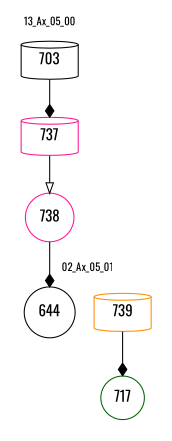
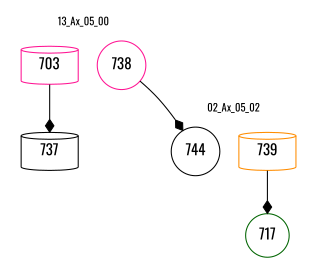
node "703": color black -> deeppink
node "737": color deeppink -> black
edge "737" -> "738": removed
cluster "02_Ax_05_01": label "02_Ax_05_01" -> "02_Ax_05_02"
node "644": label "644" -> "744"
